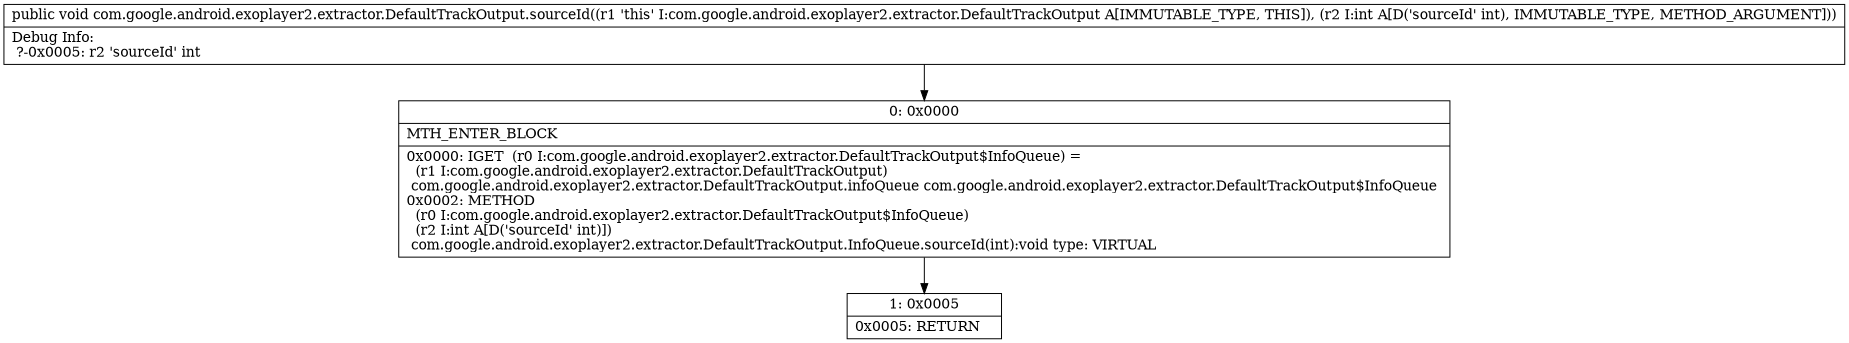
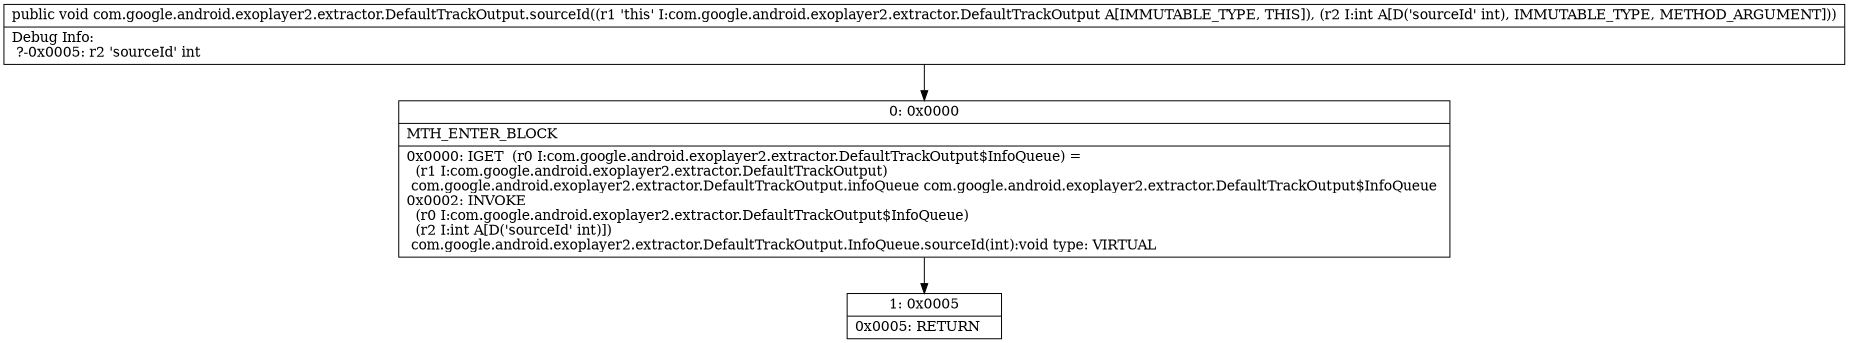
node "0: 0x0000": text "0x0002: METHOD" -> "0x0002: INVOKE"
